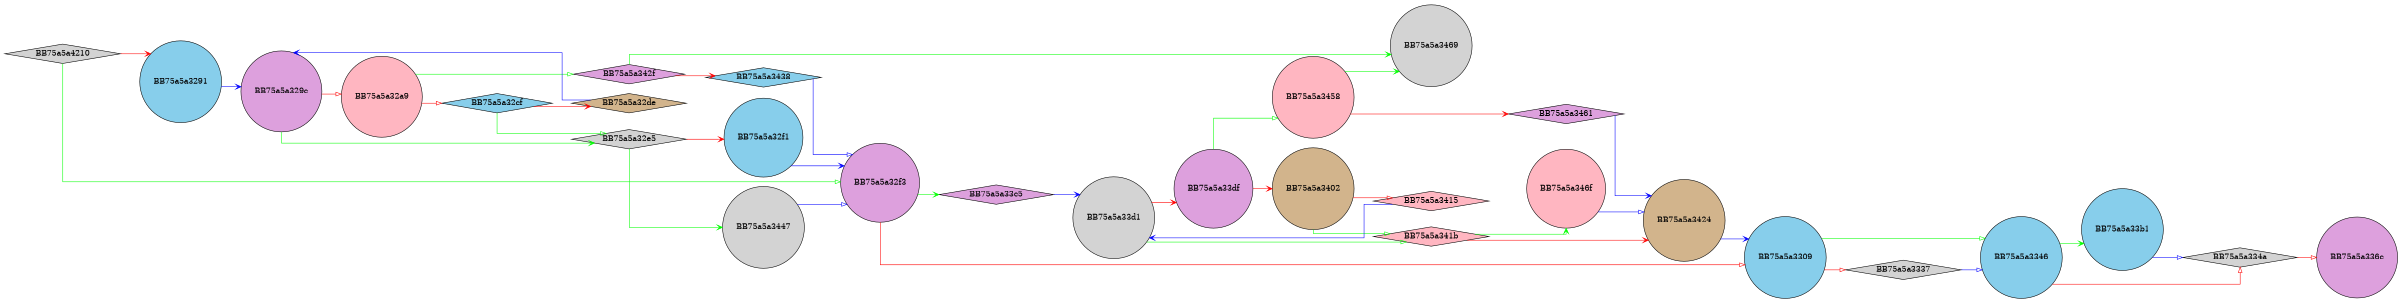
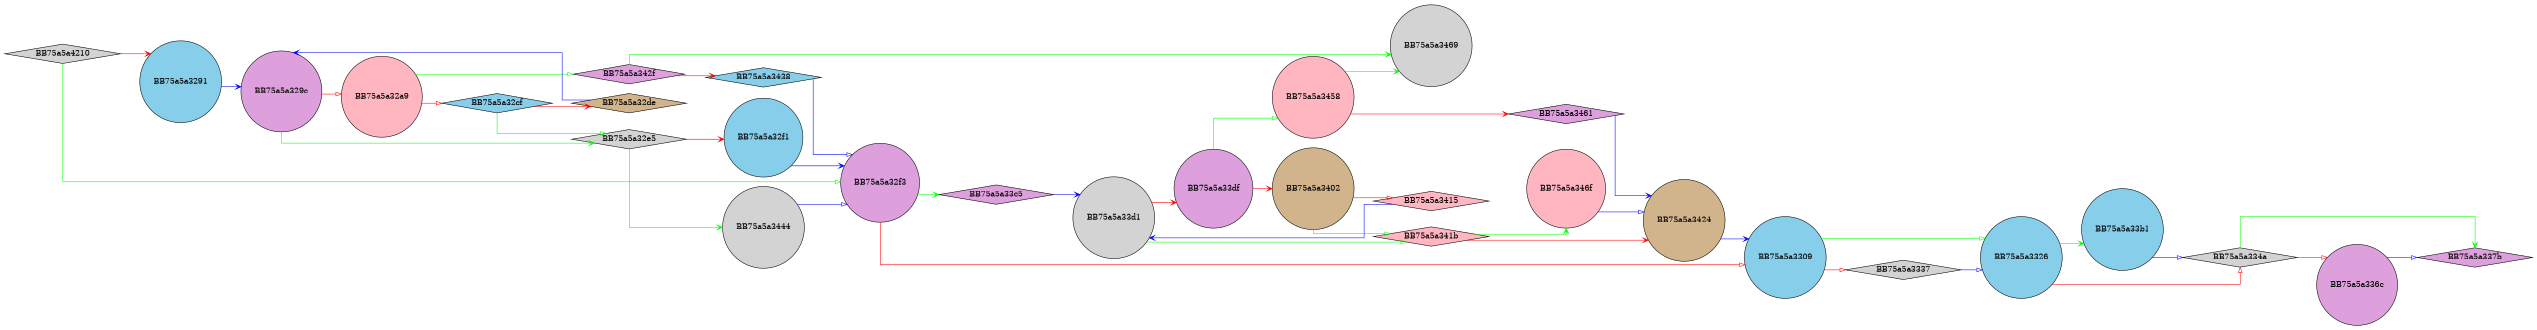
node "BB75a5a3447": label "BB75a5a3447" -> "BB75a5a3444"
node "BB75a5a3346": label "BB75a5a3346" -> "BB75a5a3326"
node "BB75a5a337b": added
